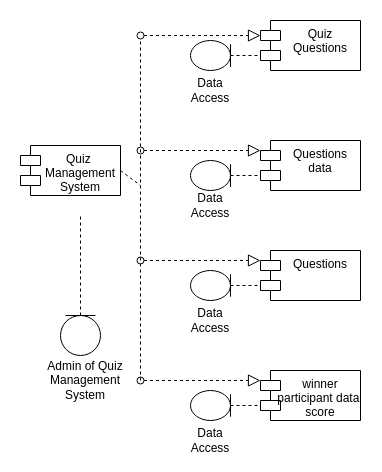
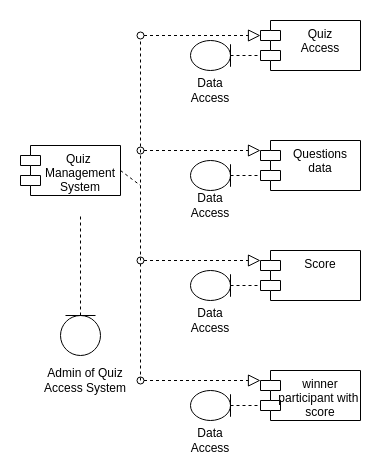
node "Quiz Questions": label "Quiz Questions" -> "Quiz Access"
node "Questions": label "Questions" -> "Score"
node "Admin of Quiz Management System": label "Admin of Quiz Management System" -> "Admin of Quiz Access System"
node "winner participant data score": label "winner participant data score" -> "winner participant with score"
